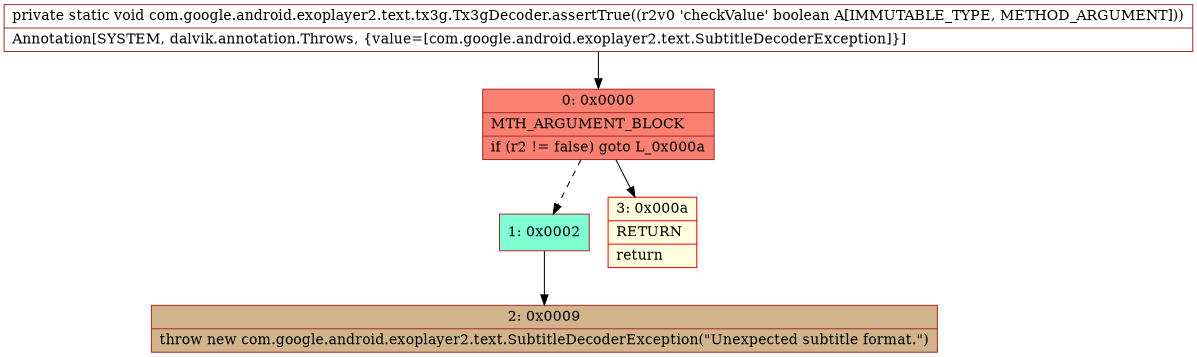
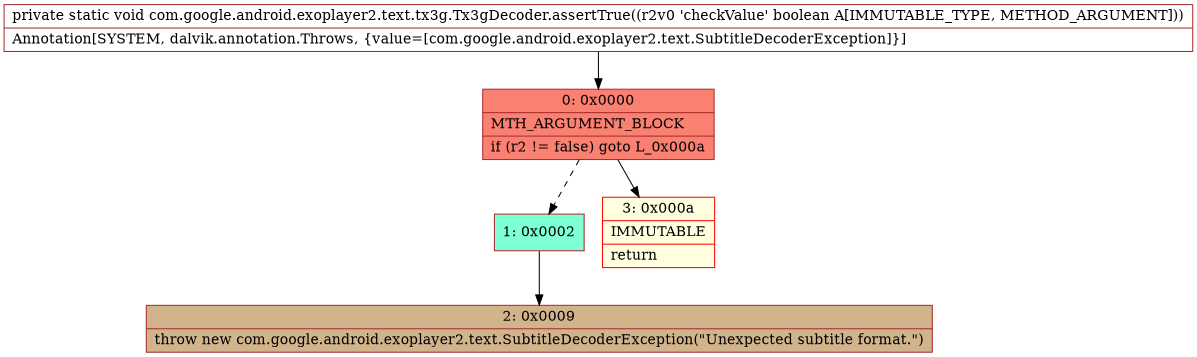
node "3: 0x000a": text "RETURN" -> "IMMUTABLE"
